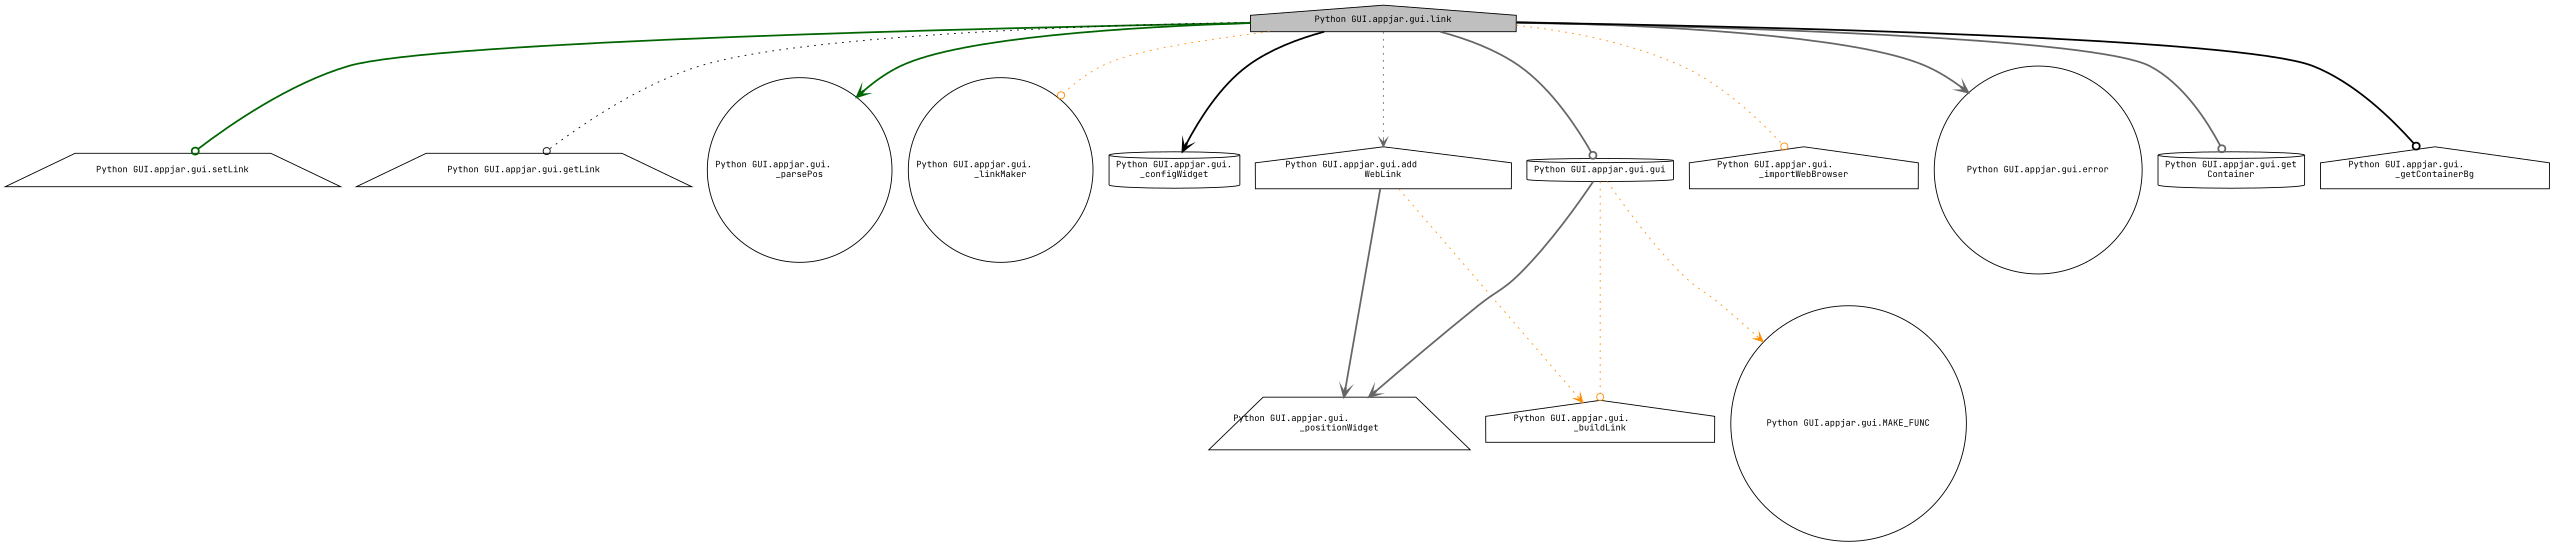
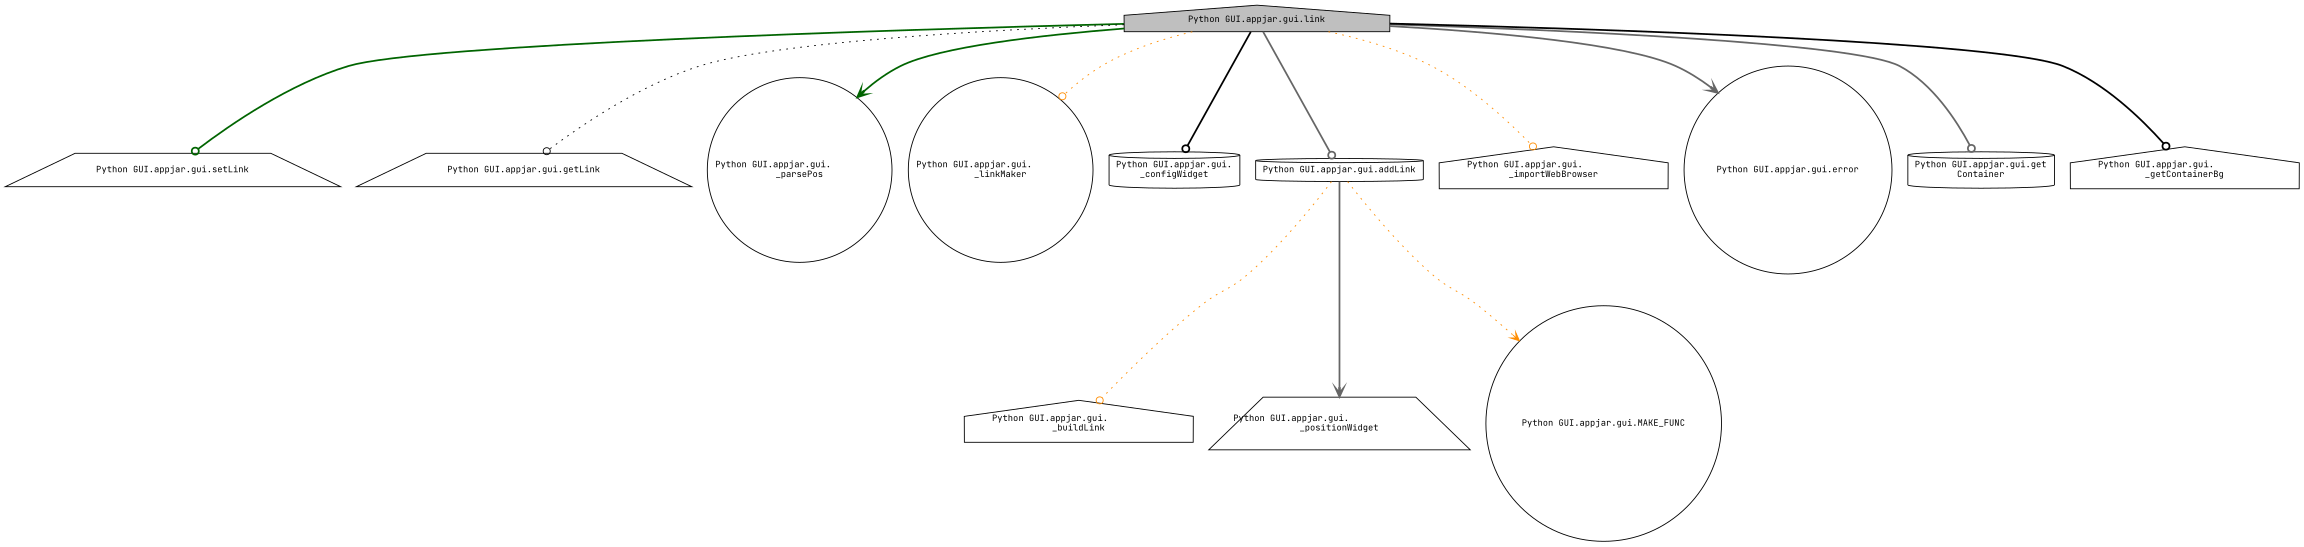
edge "Python GUI.appjar.gui.link" -> "Python GUI.appjar.gui. _configWidget": arrowhead vee -> odot
node "Python GUI.appjar.gui.add WebLink": removed
node "Python GUI.appjar.gui.gui": label "Python GUI.appjar.gui.gui" -> "Python GUI.appjar.gui.addLink"
